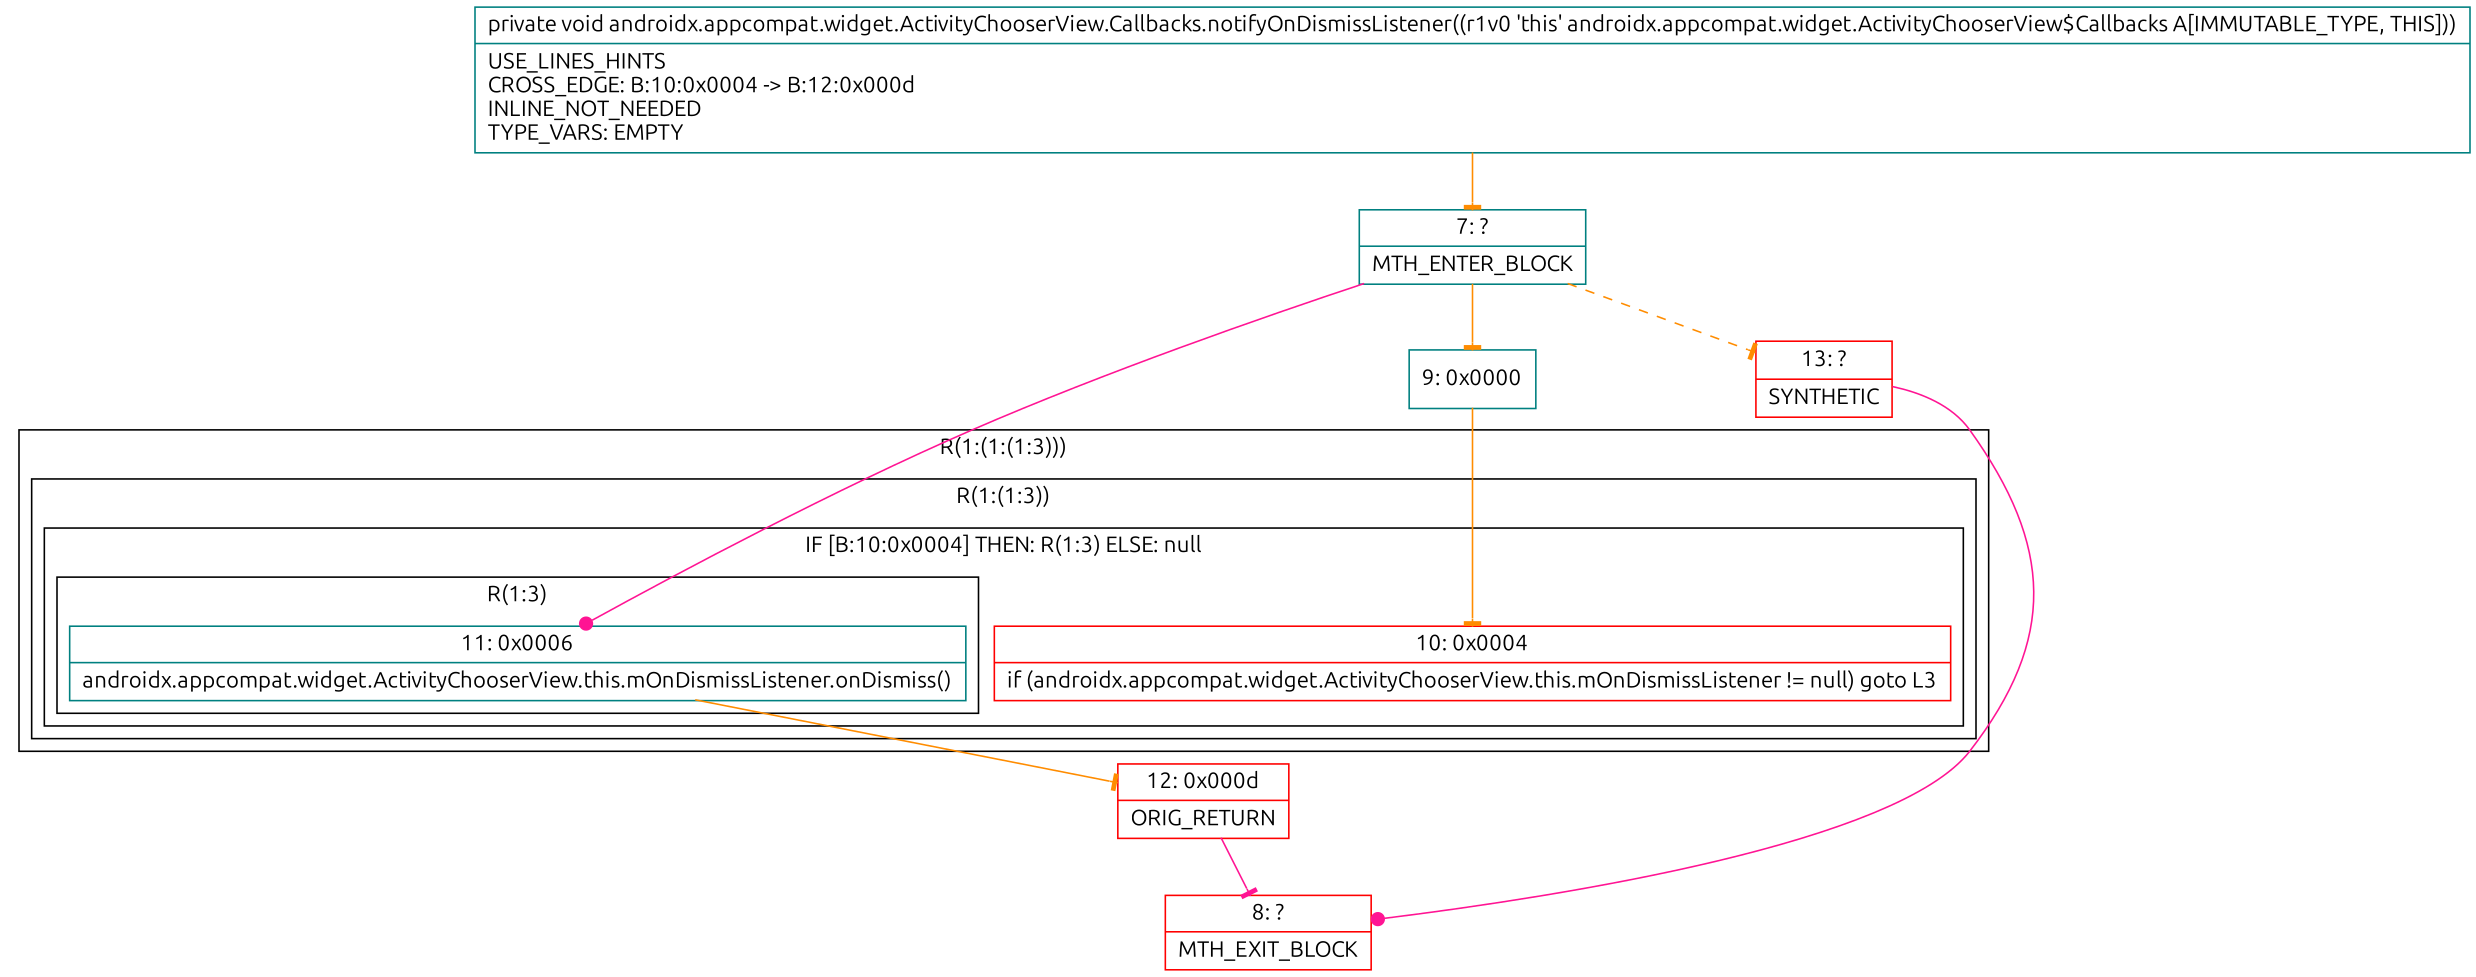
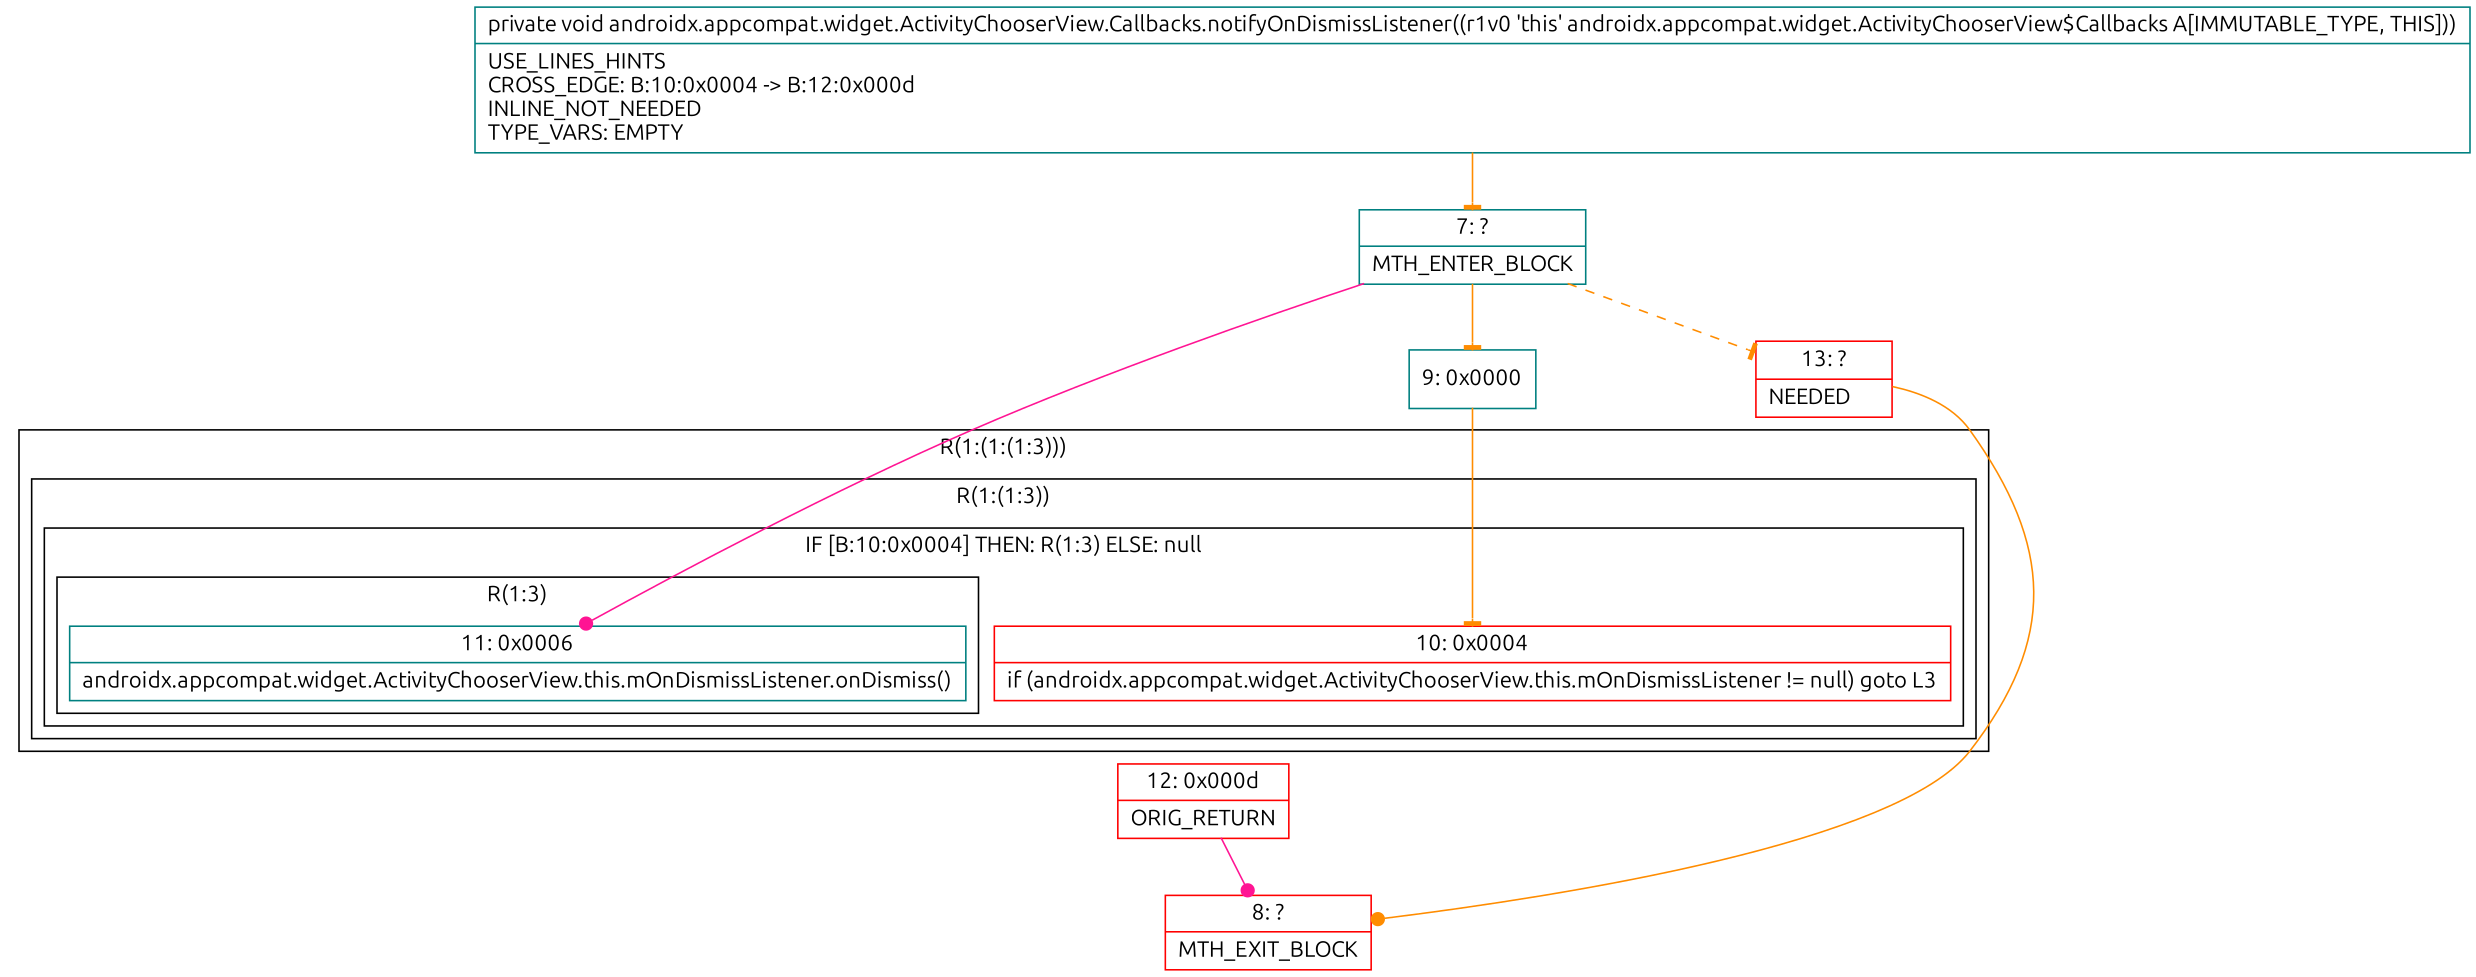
node "13: ?": text "SYNTHETIC" -> "NEEDED"
edge "11: 0x0006" -> "12: 0x000d": removed
edge "13: ?" -> "8: ?": color deeppink -> darkorange
edge "12: 0x000d" -> "8: ?": arrowhead tee -> dot
